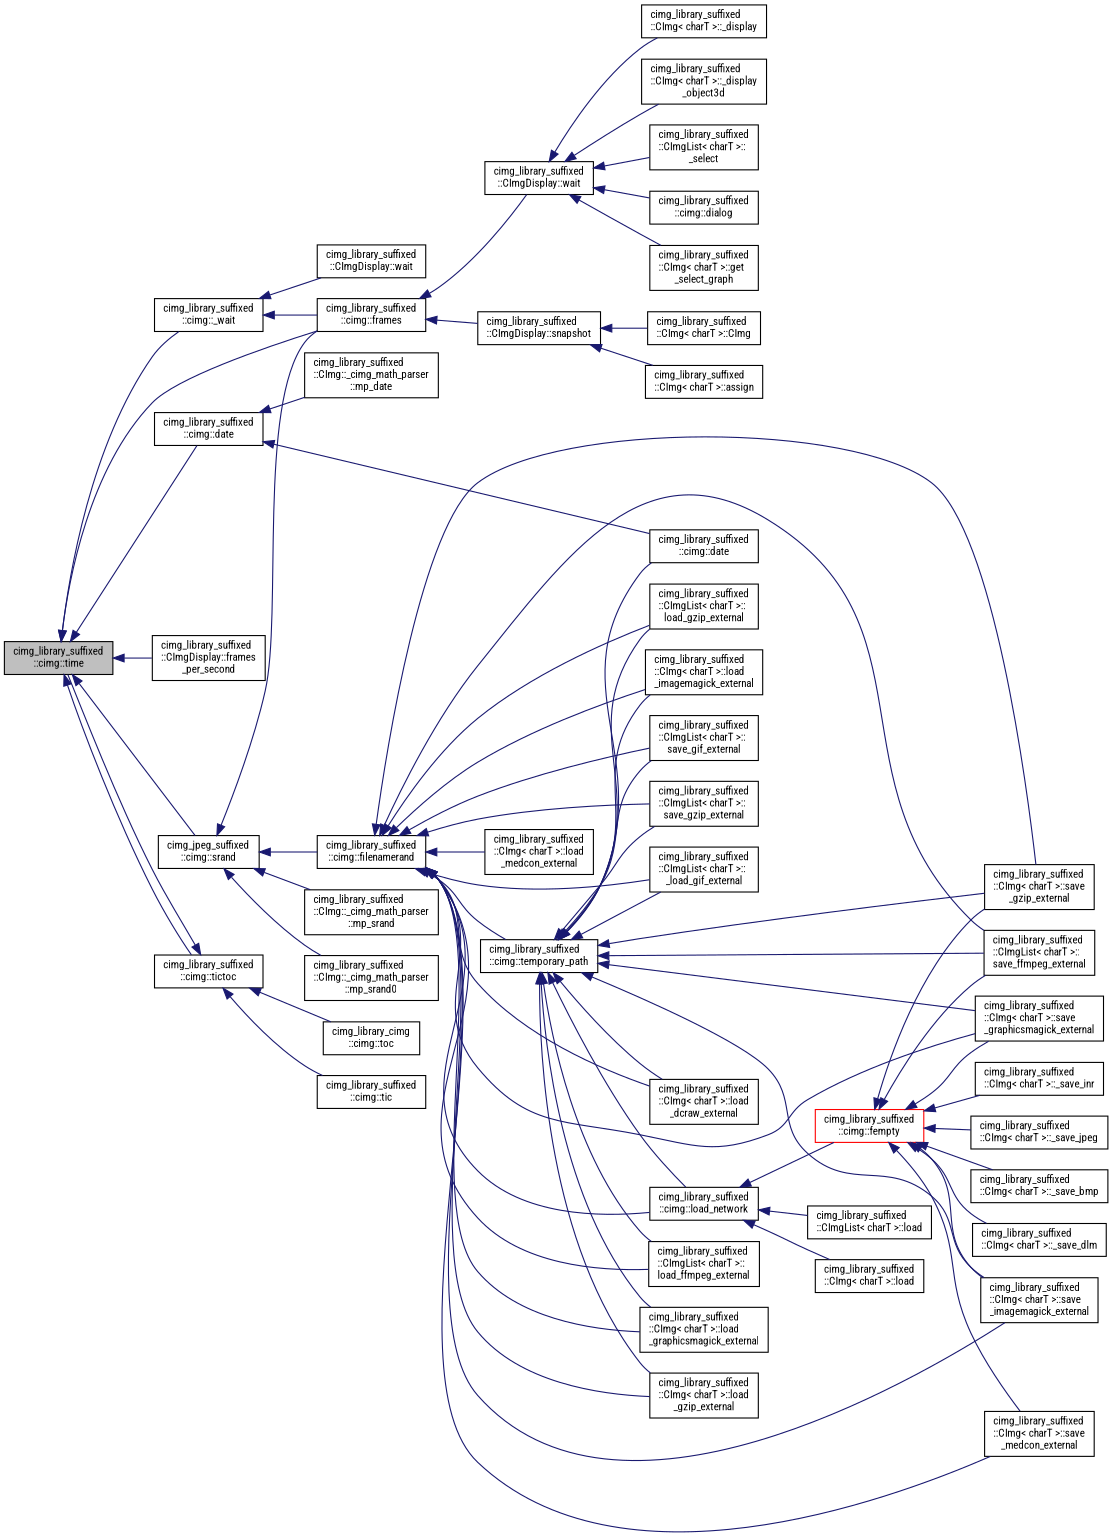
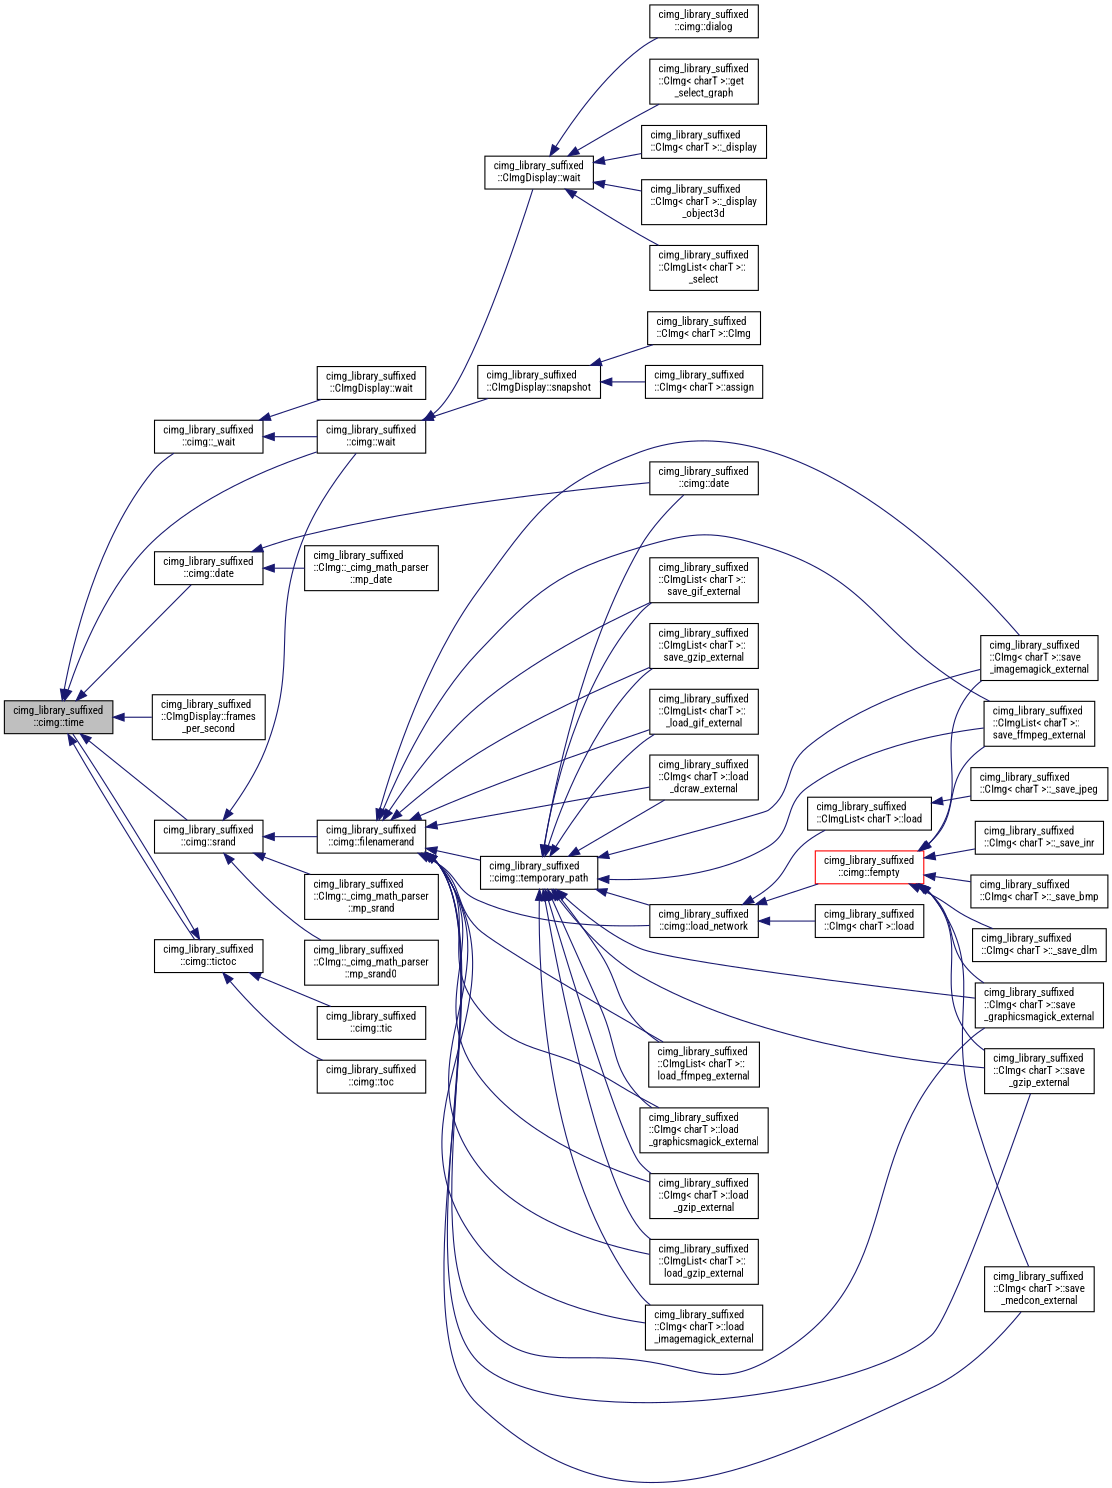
node "cimg_library_suffixed ::cimg::frames": label "cimg_library_suffixed ::cimg::frames" -> "cimg_library_suffixed ::cimg::wait"
node "cimg_jpeg_suffixed ::cimg::srand": label "cimg_jpeg_suffixed ::cimg::srand" -> "cimg_library_suffixed ::cimg::srand"
node "cimg_library_suffixed ::CImg< charT >::load _medcon_external": removed
node "cimg_library_cimg ::cimg::toc": label "cimg_library_cimg ::cimg::toc" -> "cimg_library_suffixed ::cimg::toc"
edge "cimg_library_suffixed ::CImg< charT >::_save_jpeg" -> "cimg_library_suffixed ::cimg::fempty": now "cimg_library_suffixed ::CImg< charT >::_save_jpeg" -> "cimg_library_suffixed ::CImgList< charT >::load"
